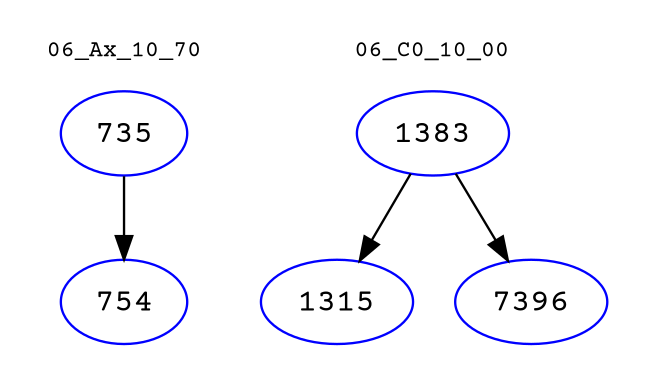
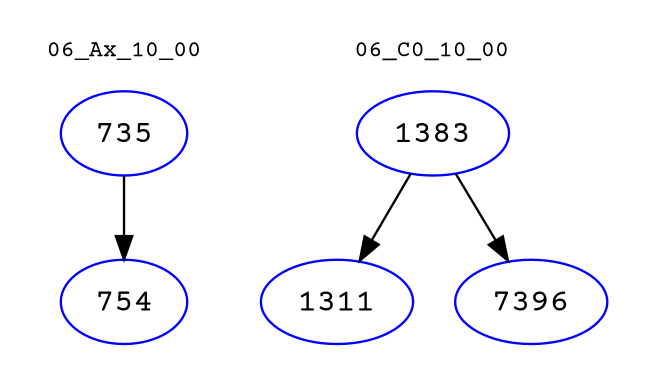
cluster "06_Ax_10_70": label "06_Ax_10_70" -> "06_Ax_10_00"
node "1315": label "1315" -> "1311"
